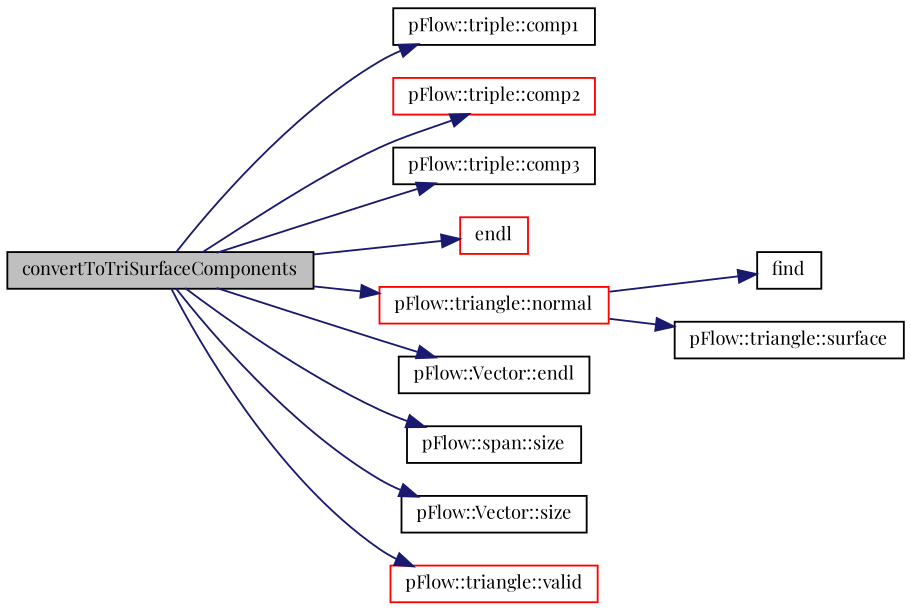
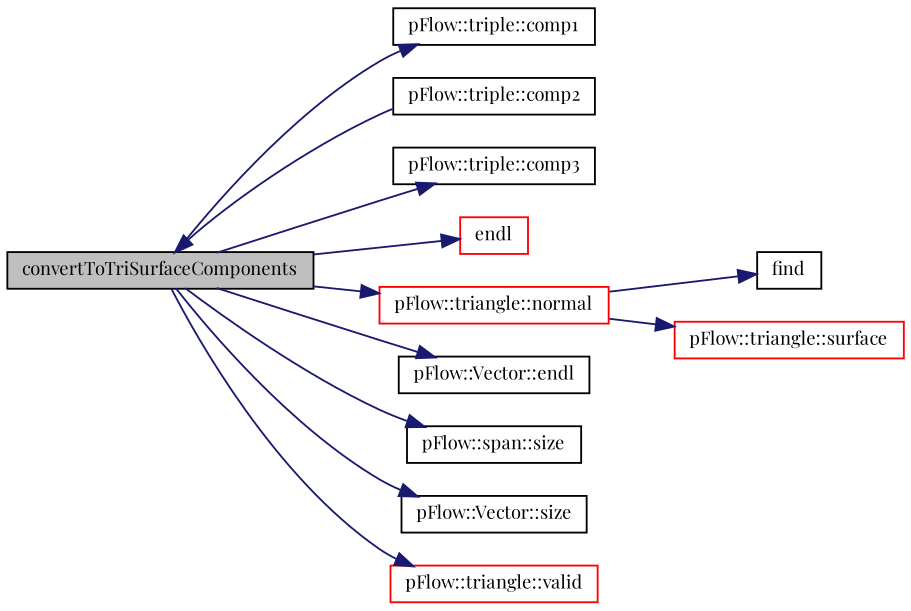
node "pFlow::triple::comp2": color red -> black
edge "convertToTriSurfaceComponents" -> "pFlow::triple::comp2": reversed
node "pFlow::triangle::surface": color black -> red
